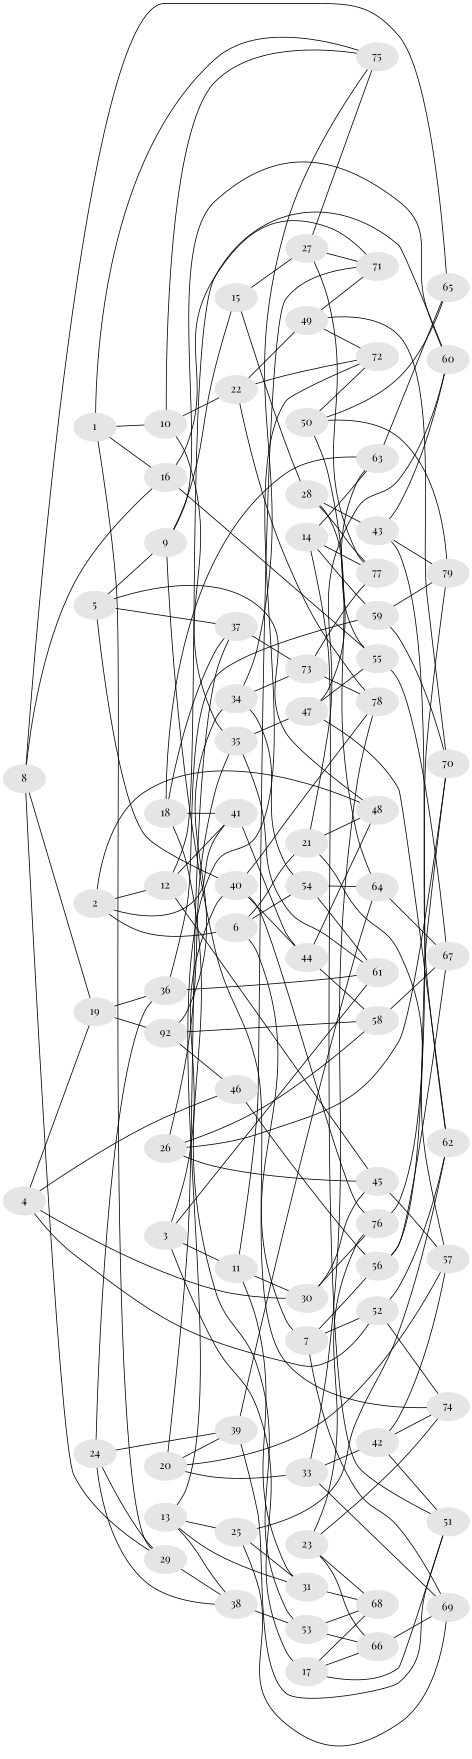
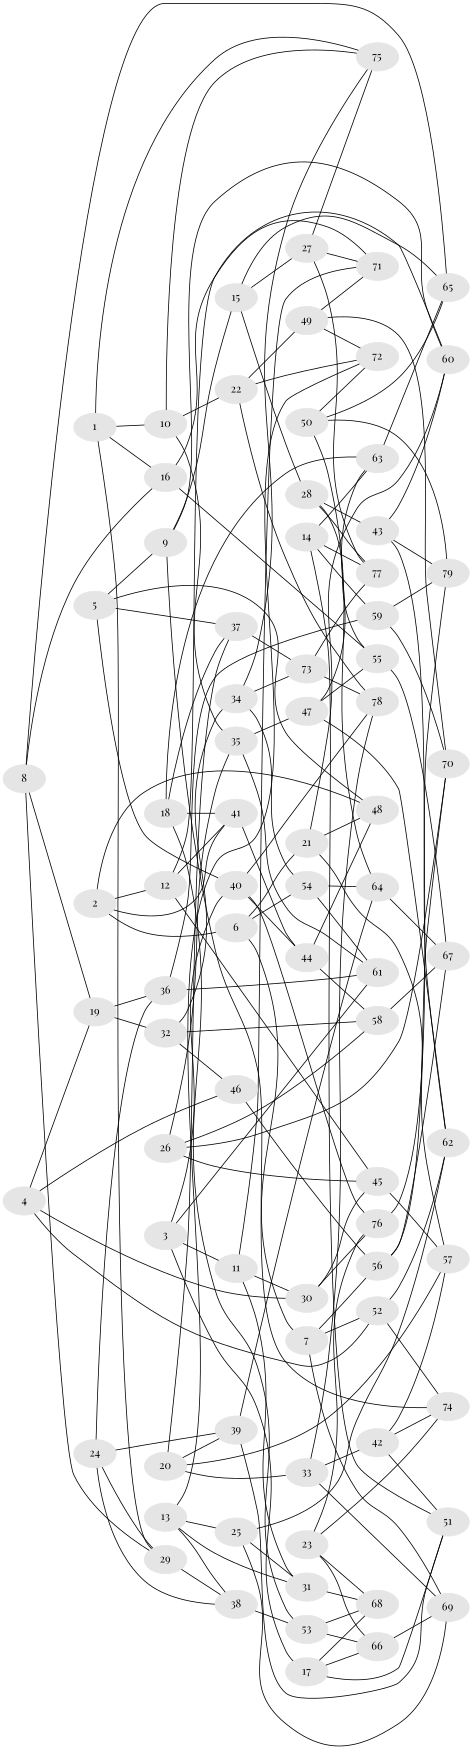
edge "65" -- "15": added
node "92": label "92" -> "32"
